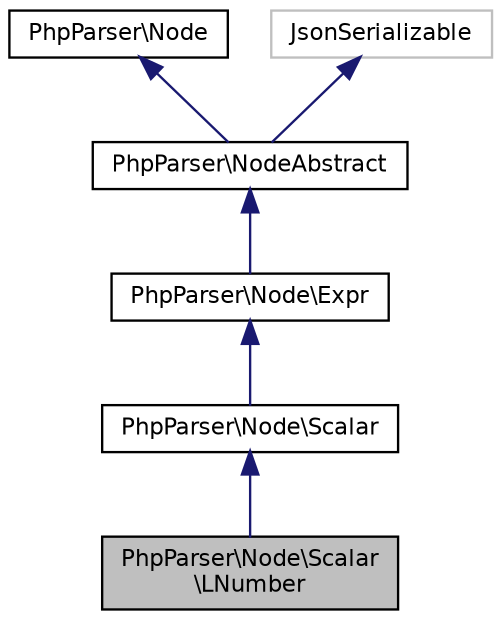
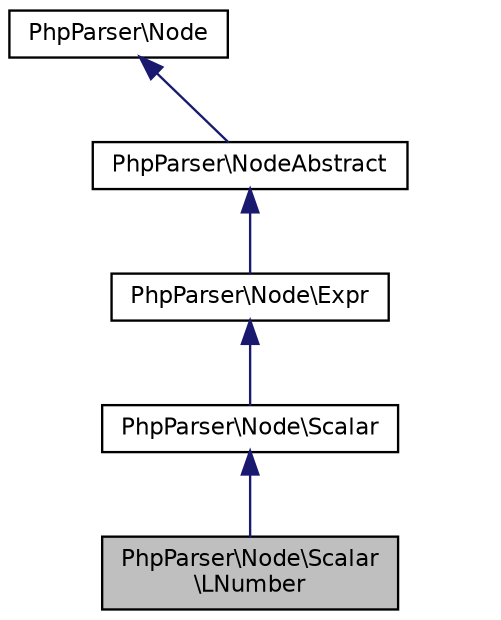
node "JsonSerializable": removed
